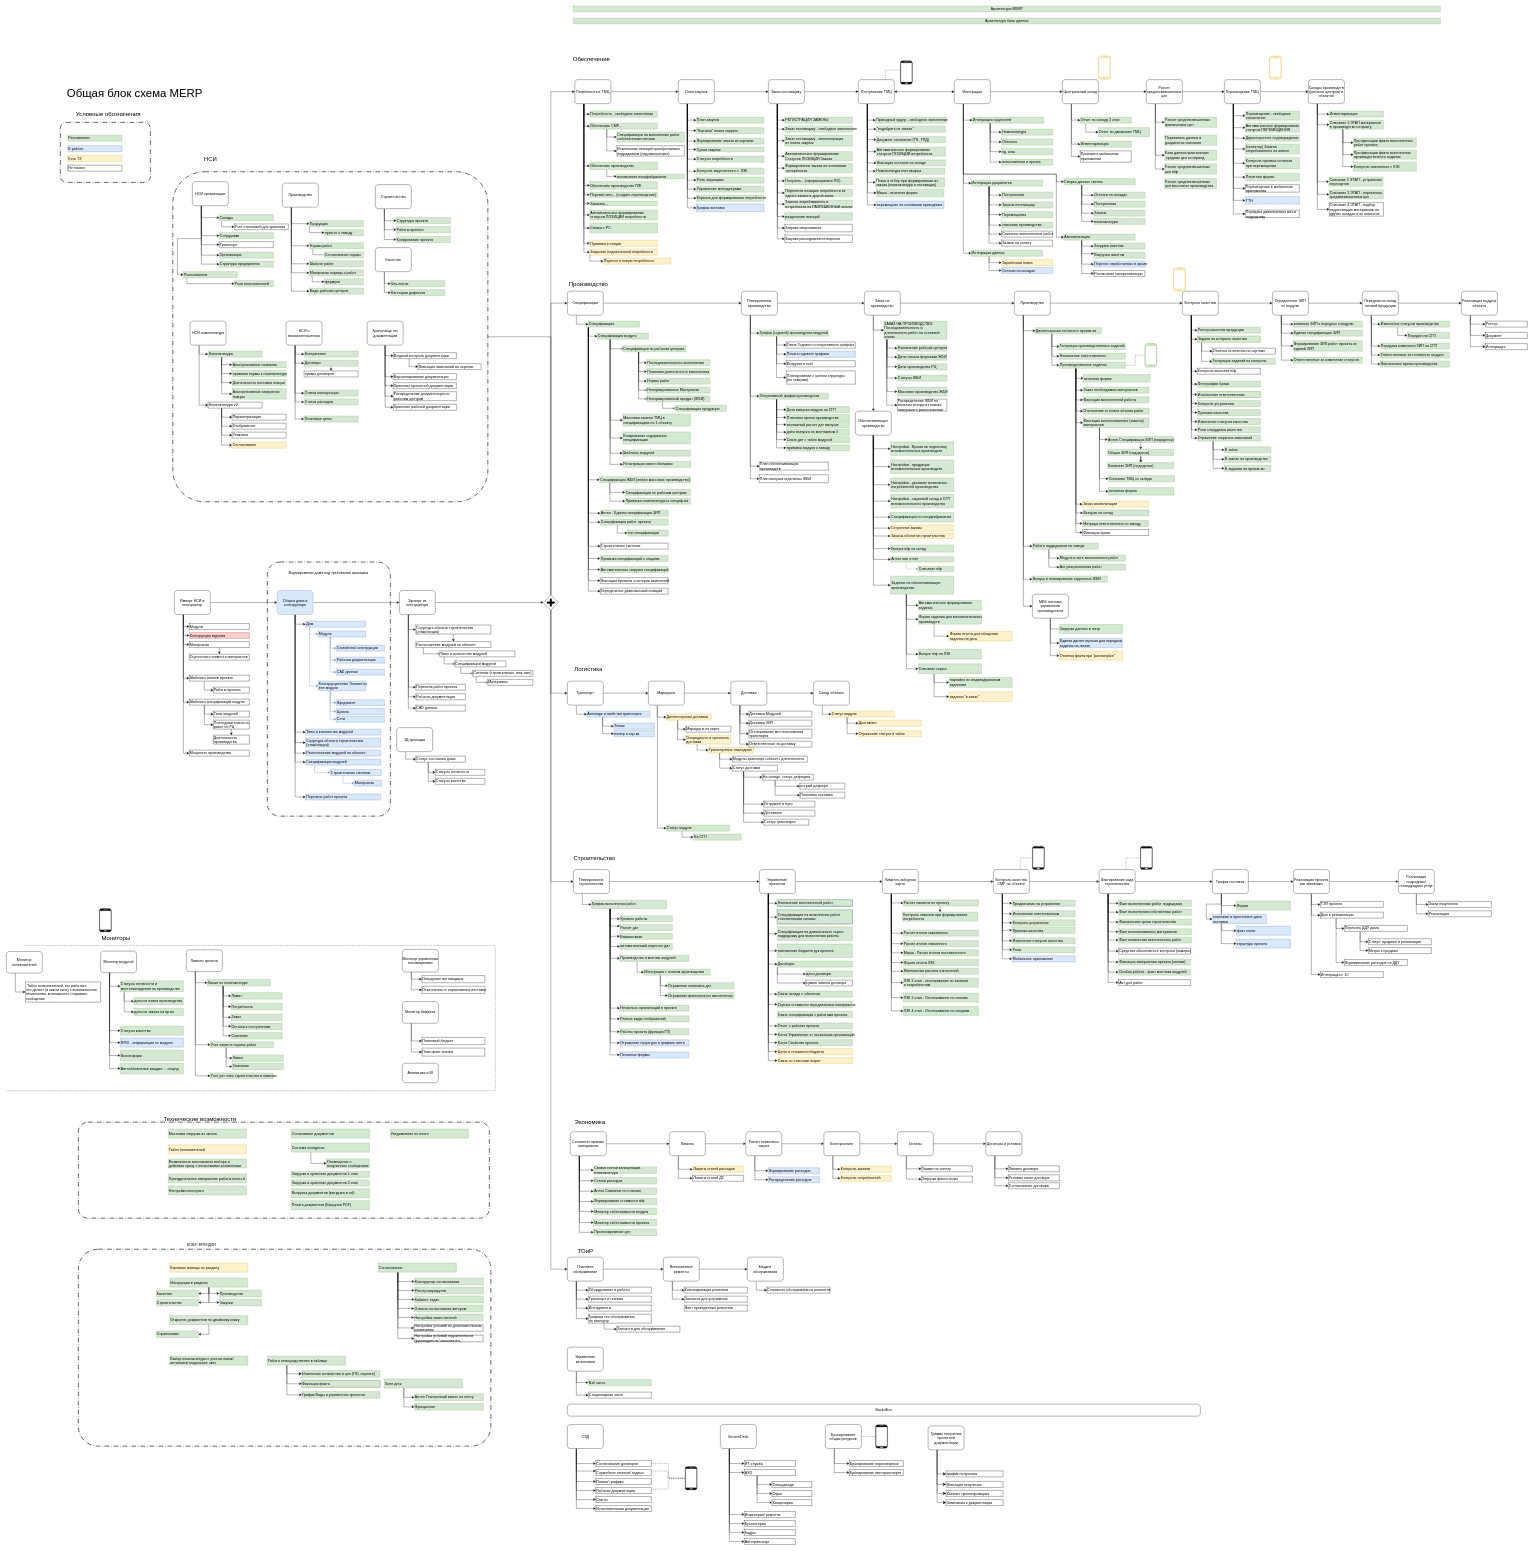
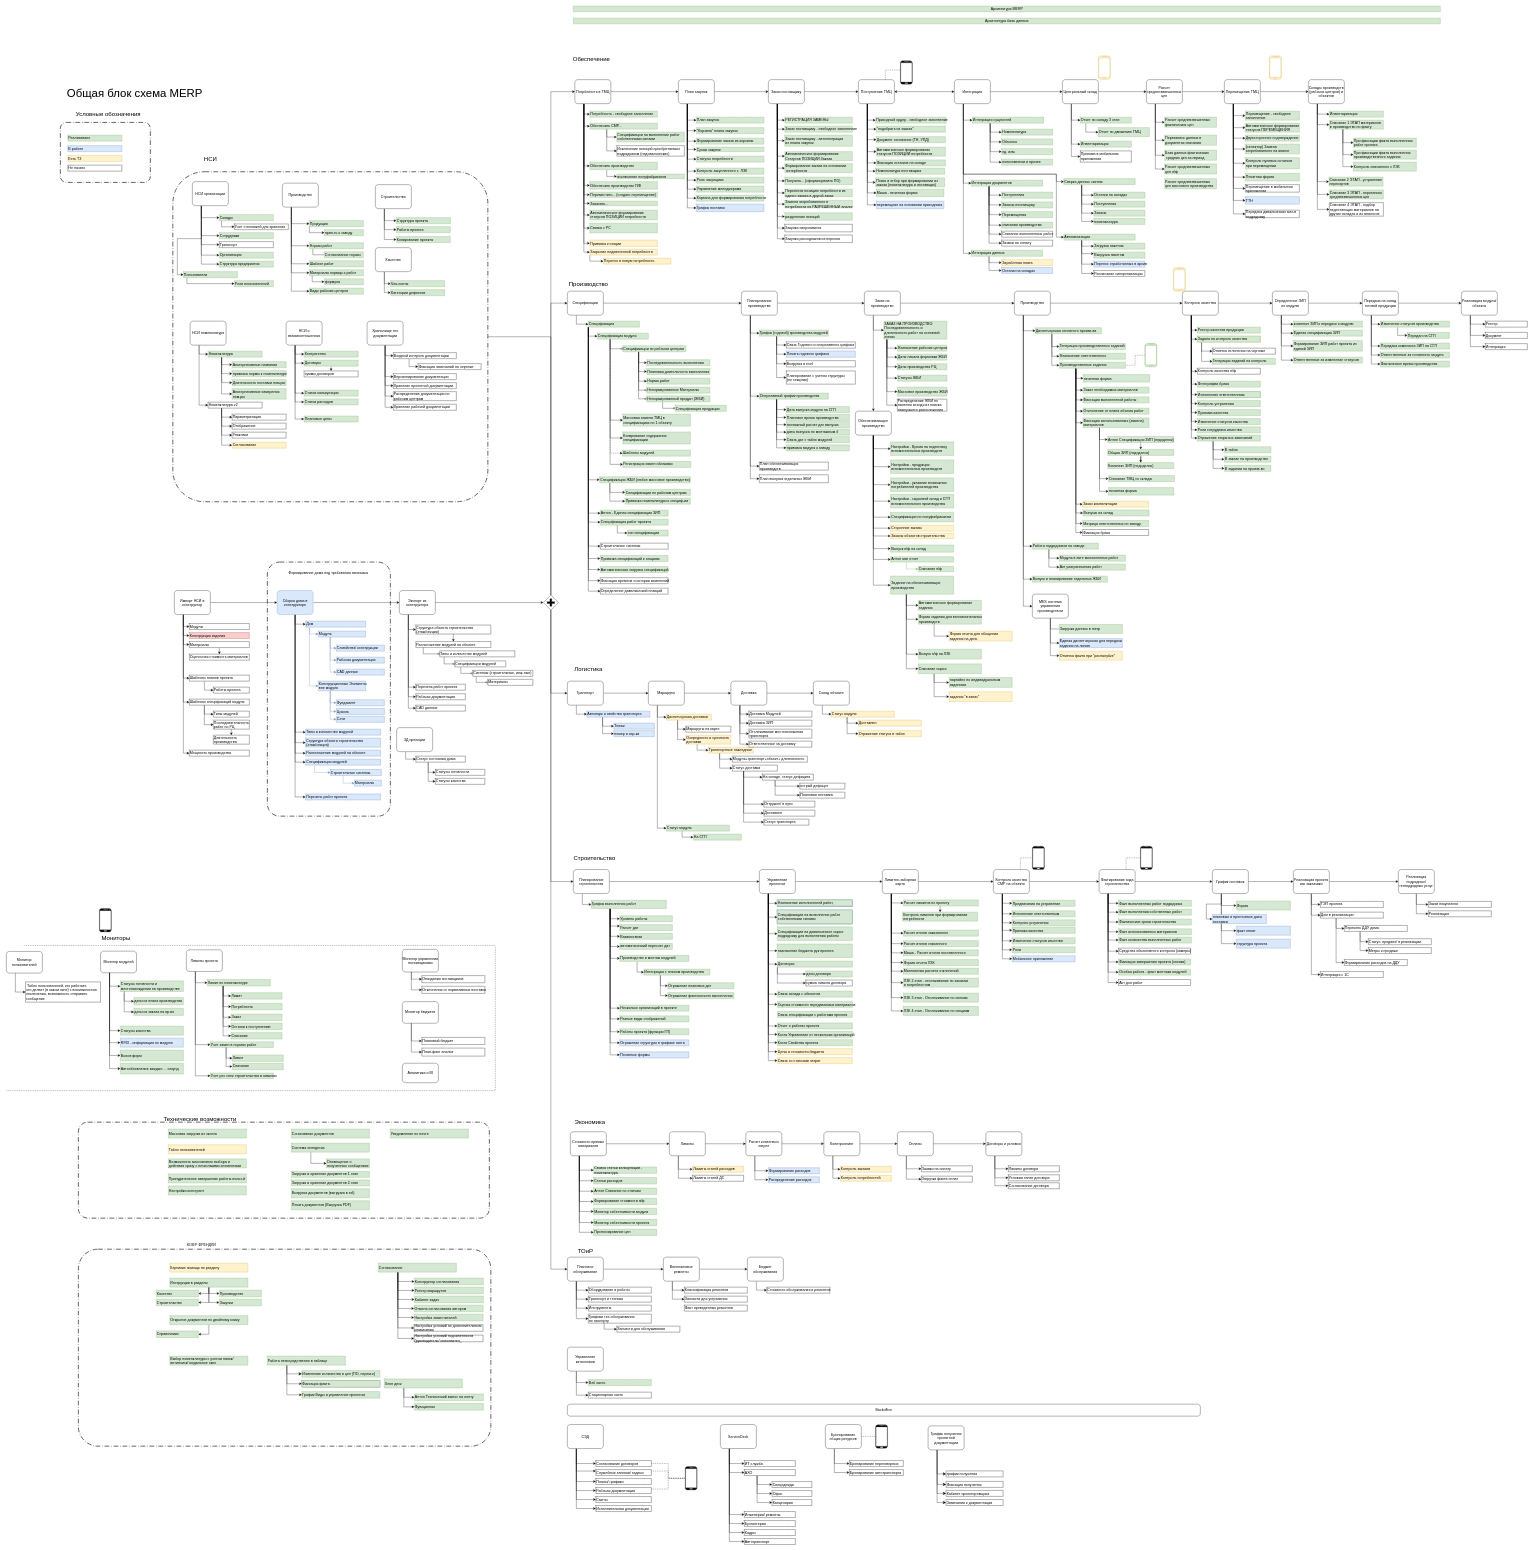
edge "Расчет среднесвзвешенных цен" -> "Перезапись данных в документах списания": added
edge "Спецификация модуля" -> "Шаблоны модулей": style solid -> dashed
